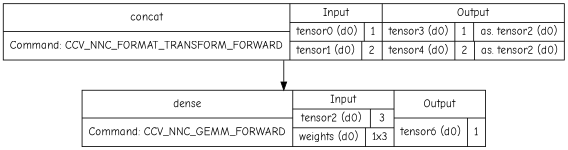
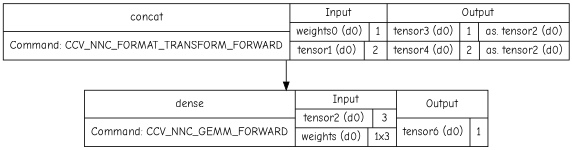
node "concat": text "tensor0 (d0)" -> "weights0 (d0)"
